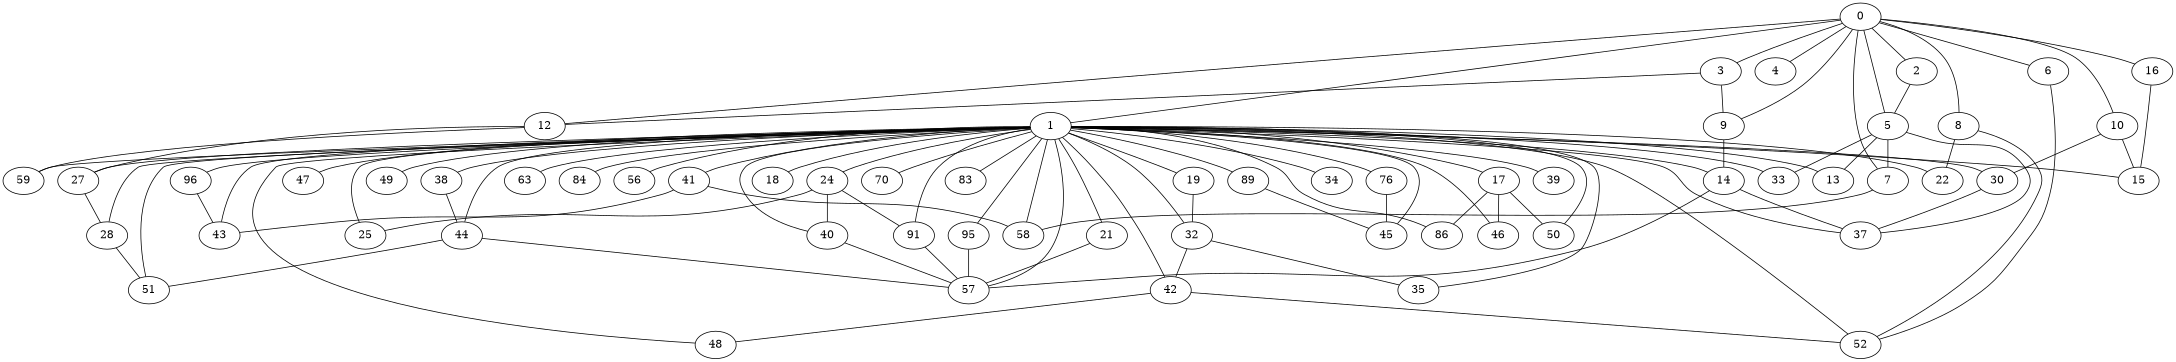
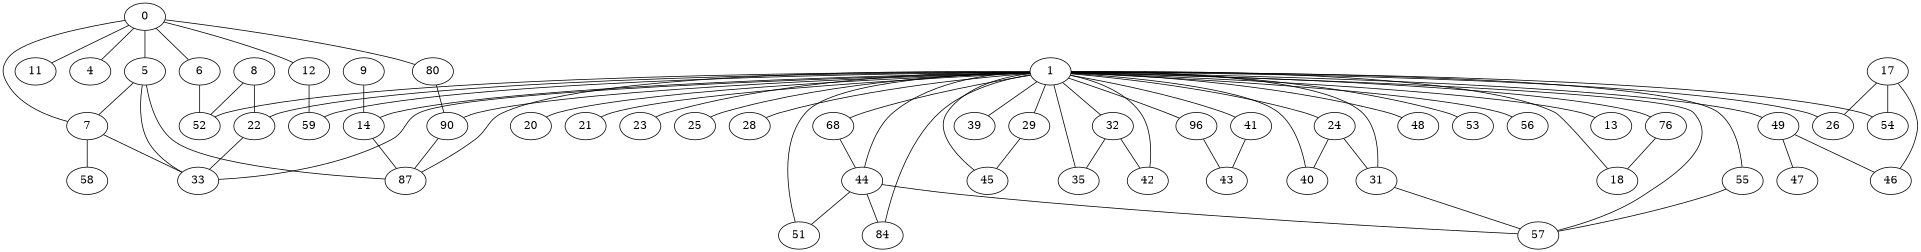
edge "0" -- "8": removed
edge "0" -- "1": removed
node "3": removed
node "2": removed
node "16": label "16" -> "11"
edge "0" -- "9": removed
node "10": label "10" -> "80"
edge "1" -- "47": now "49" -- "47"
edge "1" -- "17": removed
edge "1" -- "43": removed
edge "1" -- "46": now "49" -- "46"
edge "5" -- "13": removed
edge "7" -- "33": added
edge "22" -- "33": added
node "27": removed
node "38": label "38" -> "68"
node "63": label "63" -> "53"
node "70": label "70" -> "20"
node "83": label "83" -> "23"
edge "1" -- "58": removed
node "19": removed
node "89": label "89" -> "29"
node "34": removed
node "30": label "30" -> "90"
node "15": removed
edge "41" -- "58": removed
edge "44" -- "84": added
edge "76" -- "45": now "76" -- "18"
edge "24" -- "25": removed
node "91": label "91" -> "31"
node "95": label "95" -> "55"
node "86": label "86" -> "26"
node "50": label "50" -> "54"
node "37": label "37" -> "87"
edge "21" -- "57": removed
edge "28" -- "51": removed
edge "40" -- "57": removed
edge "14" -- "57": removed
edge "42" -- "48": removed
edge "42" -- "52": removed
